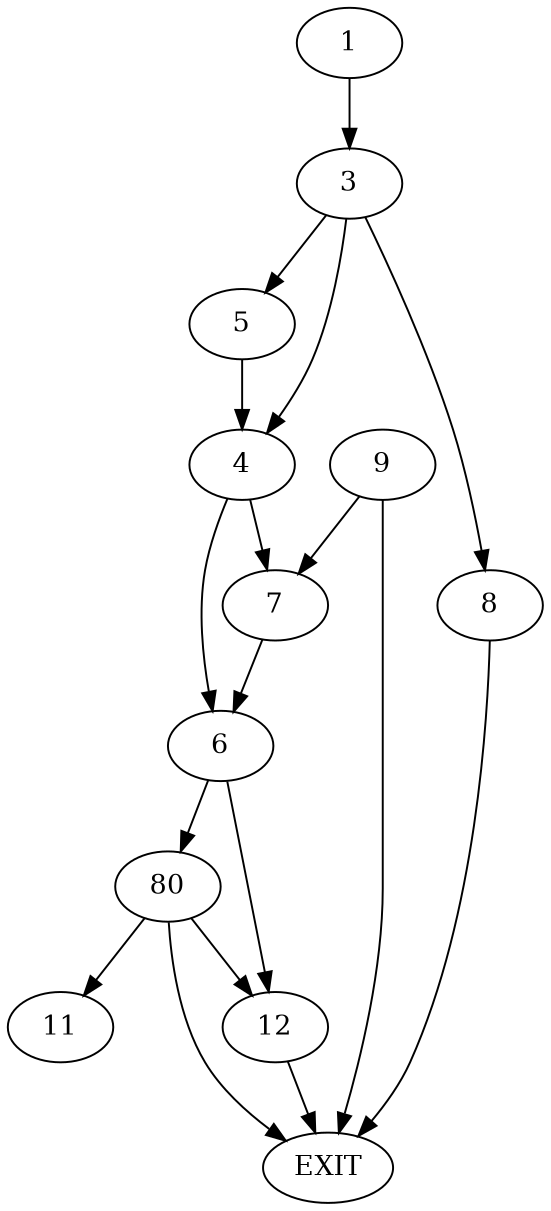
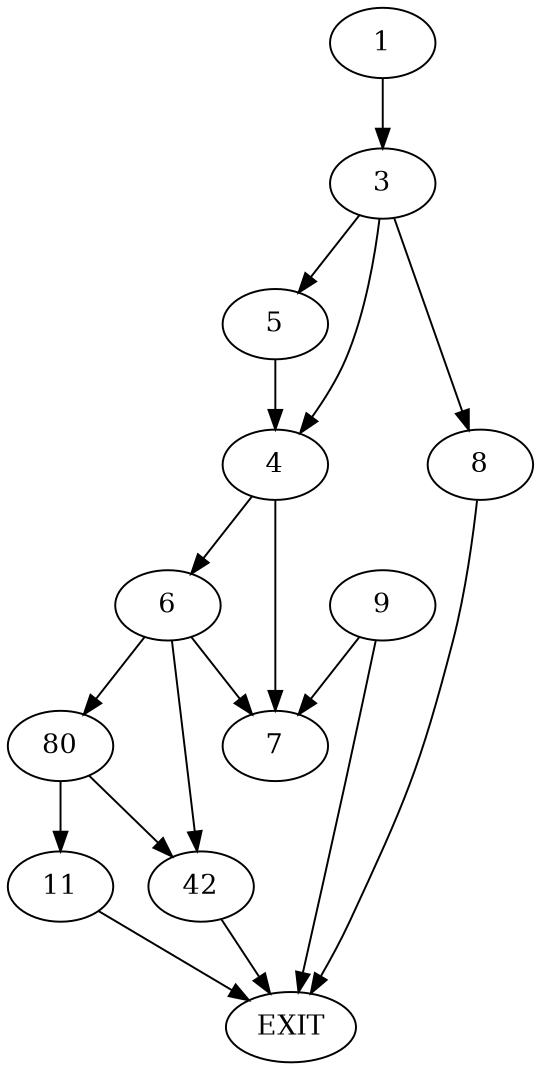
edge "7" -> "6": reversed
node "12": label "12" -> "42"
edge "80" -> "EXIT": now "11" -> "EXIT"
